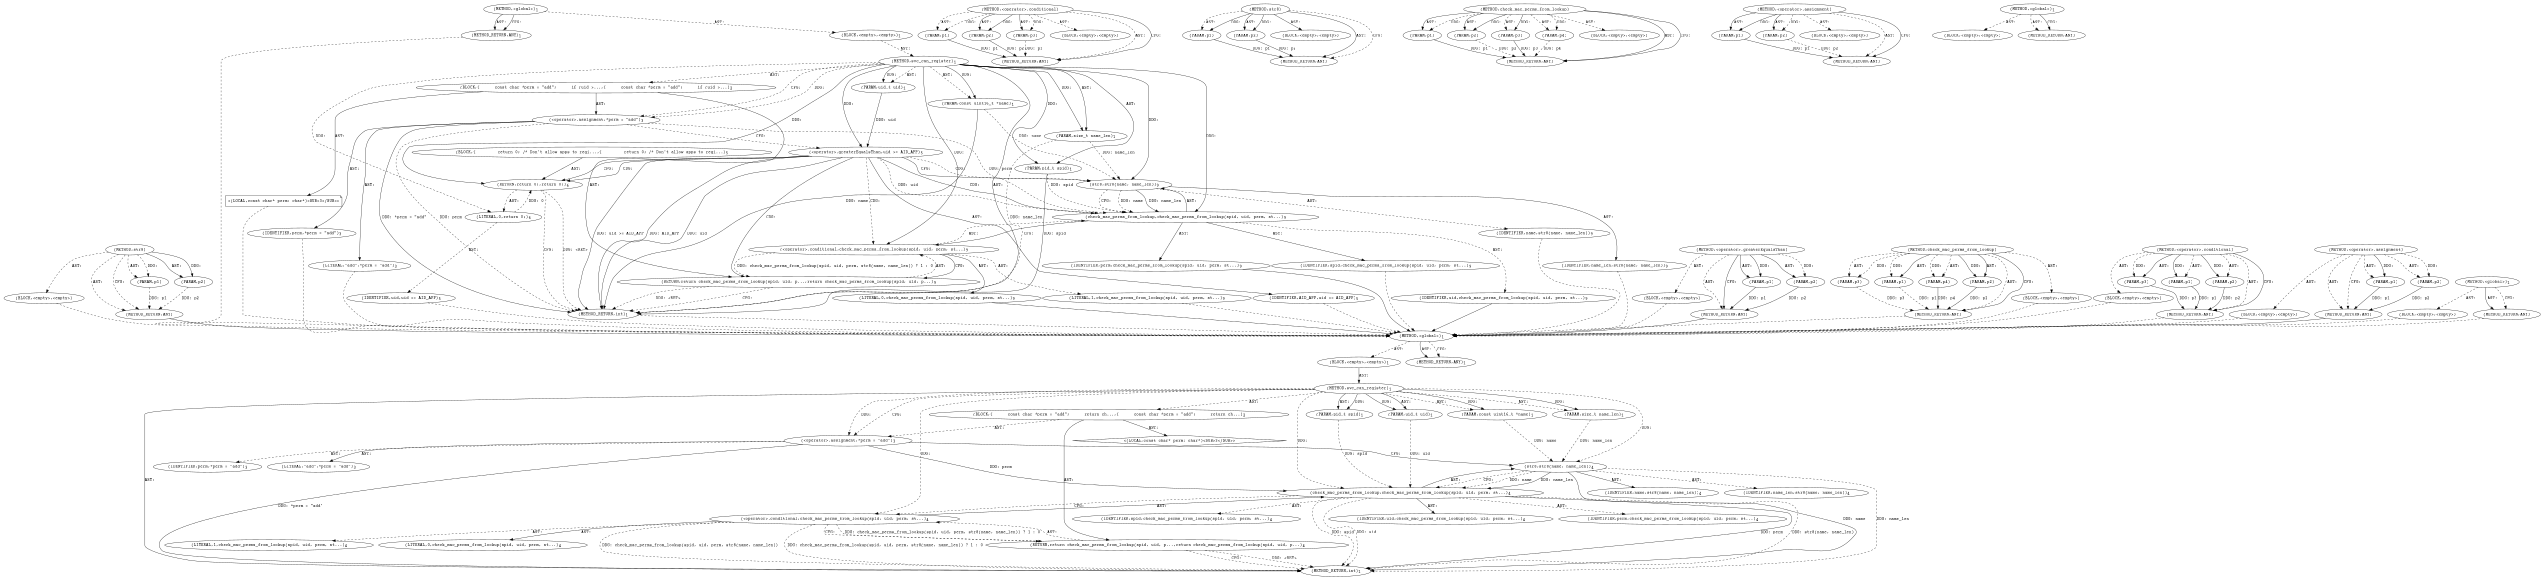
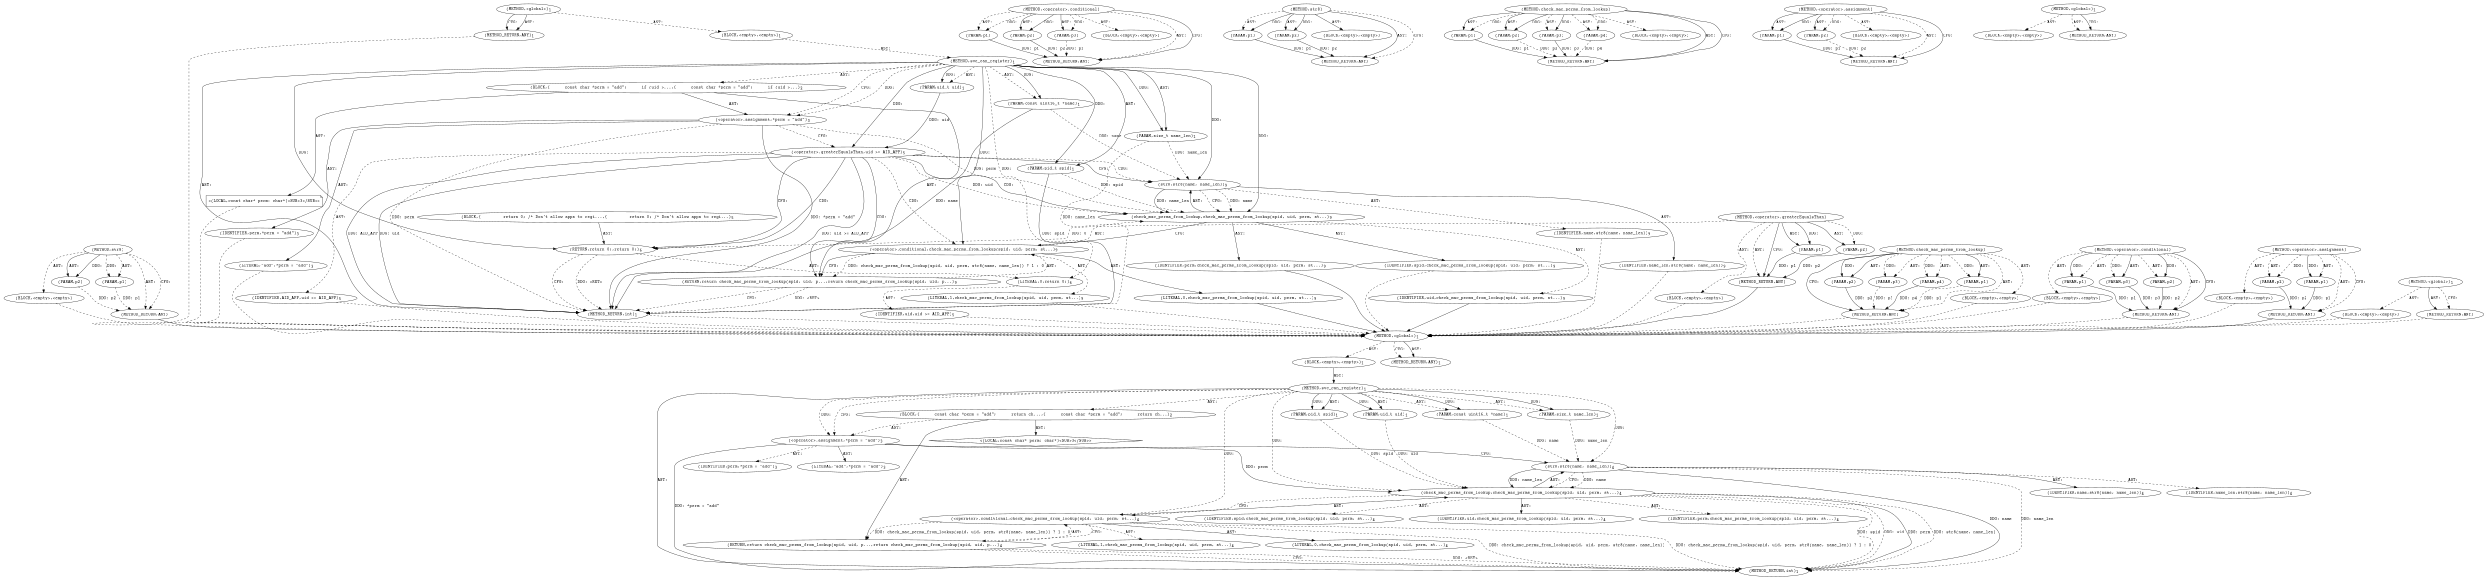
edge "(LITERAL,0,return 0;)" -> "(RETURN,return 0;,return 0;)": now "(METHOD,<operator>.greaterEqualsThan)" -> "(RETURN,return 0;,return 0;)"
edge "(<operator>.greaterEqualsThan,uid >= AID_APP)" -> "(IDENTIFIER,AID_APP,uid >= AID_APP)": style solid -> dashed
